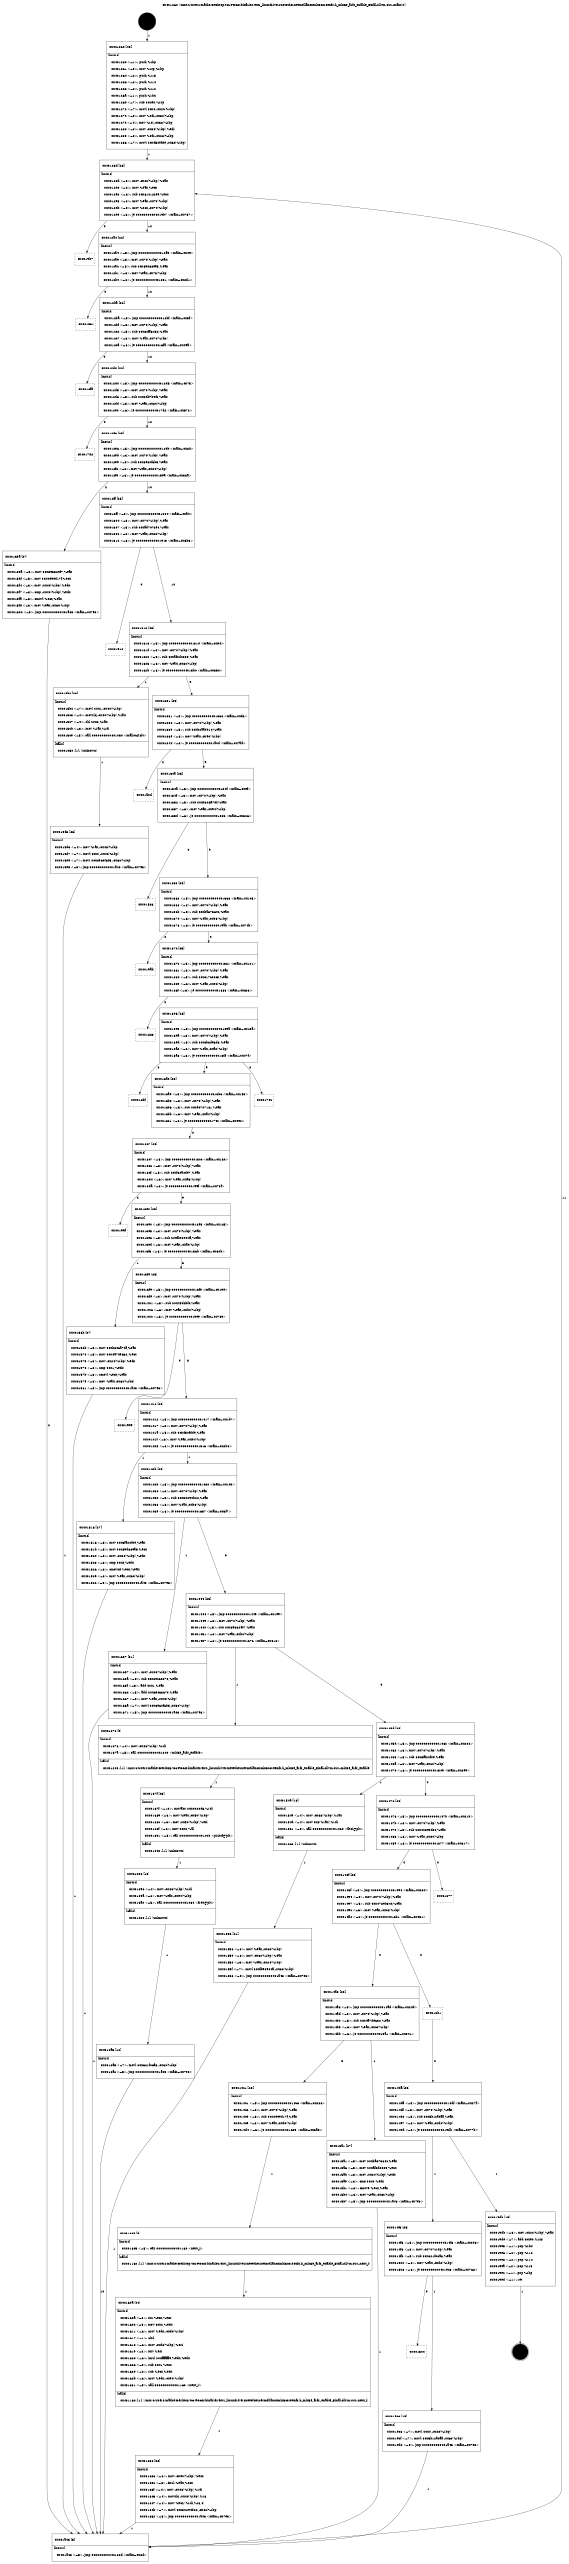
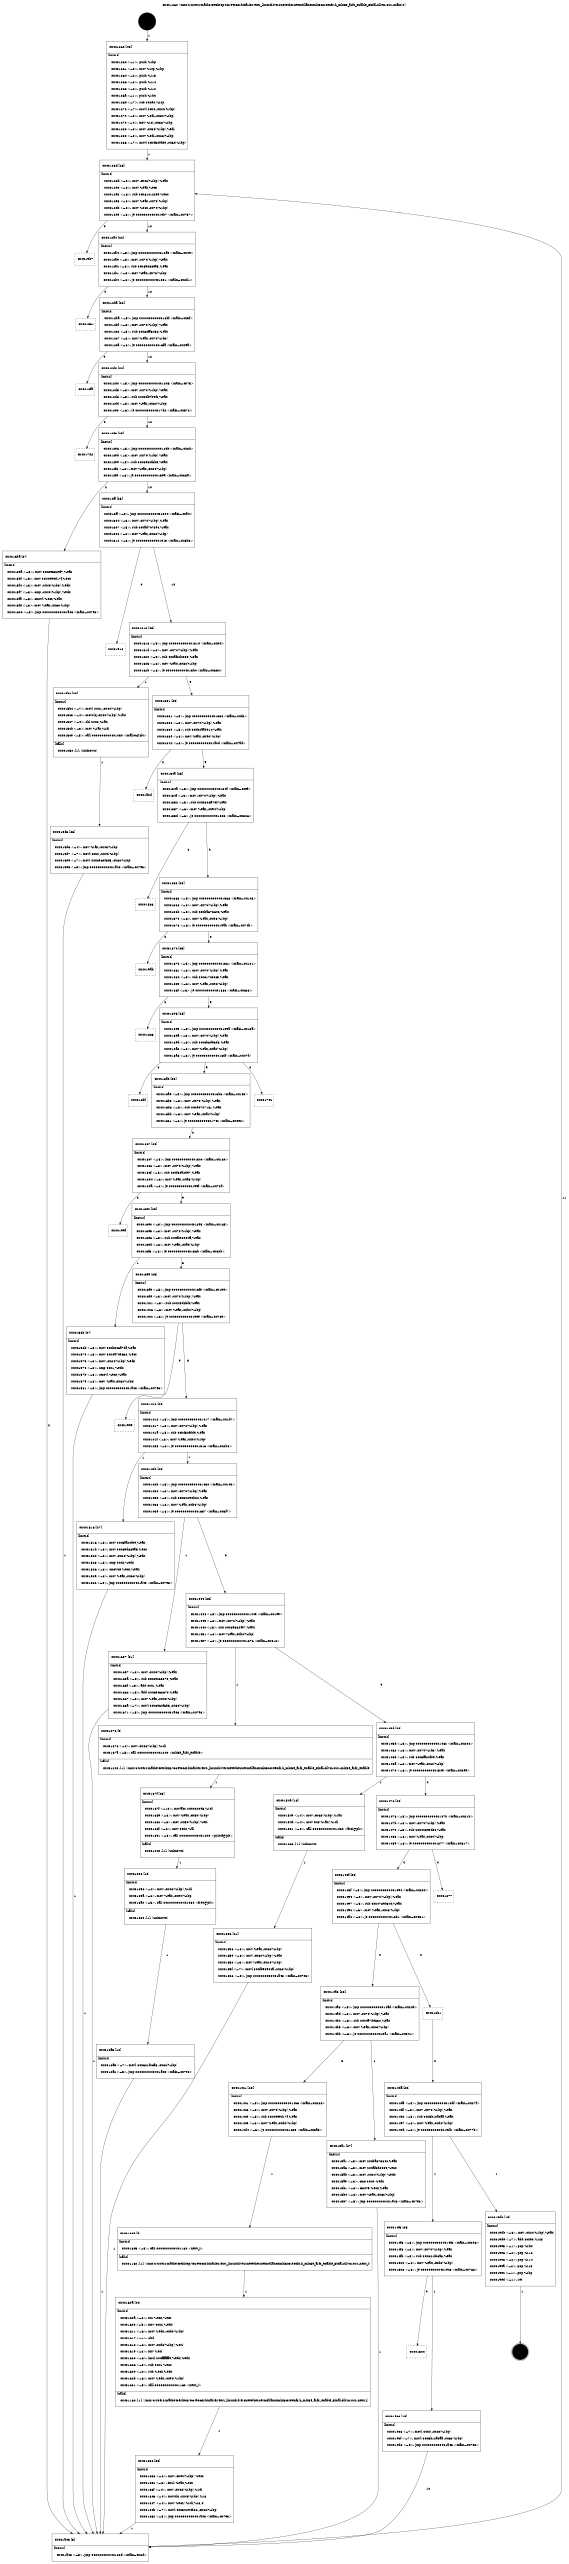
edge "0x40137c [25]" -> "0x401395 [25]": added, label "9"
edge "0x4016a5 [12]" -> "0x401a43 [5]": label " 10" -> " 1"
edge "0x4019c8 [19]" -> "0x401a43 [5]": label " 1" -> " 10"
